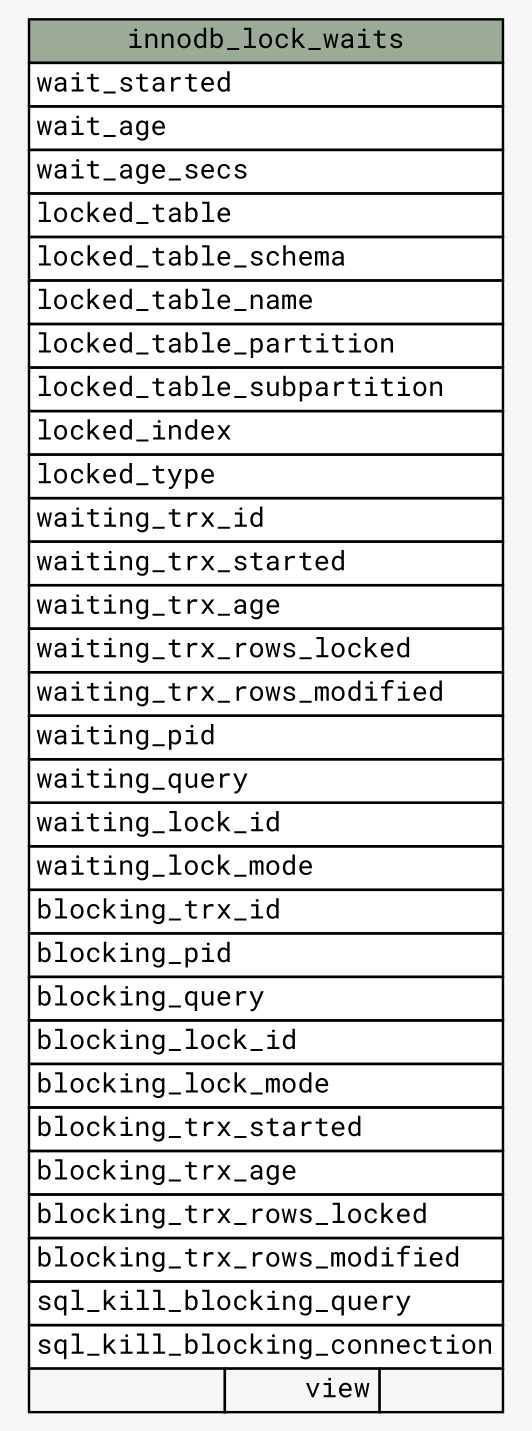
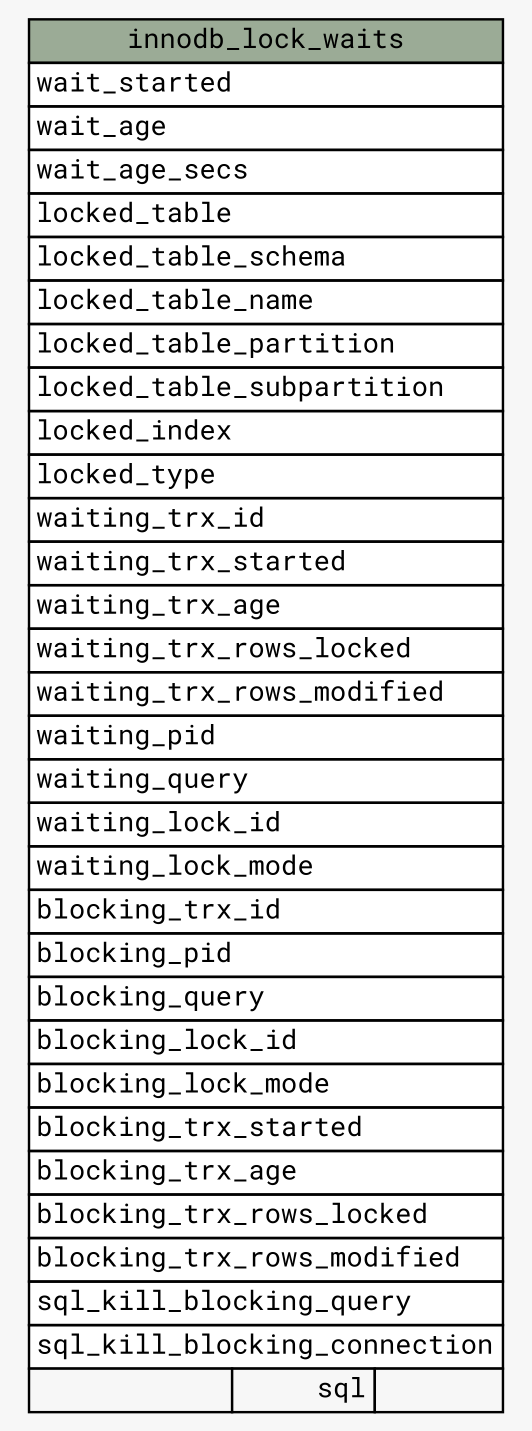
node "innodb_lock_waits": text "view" -> "sql"
